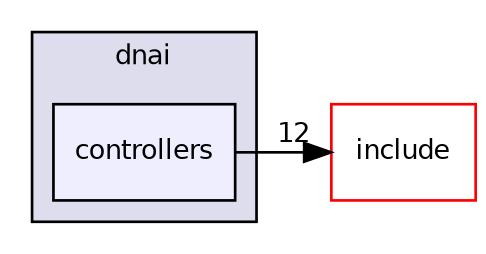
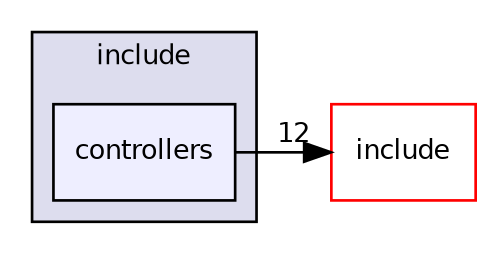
cluster "dnai": label "dnai" -> "include"
